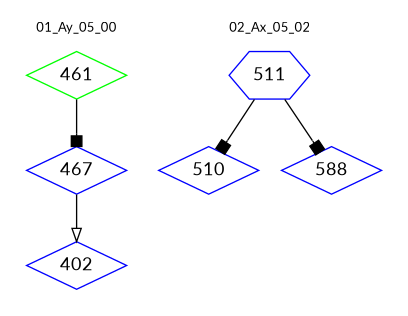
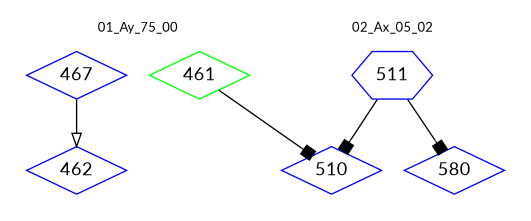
cluster "01_Ay_05_00": label "01_Ay_05_00" -> "01_Ay_75_00"
edge "461" -> "467": now "461" -> "510"
node "588": label "588" -> "580"
node "402": label "402" -> "462"
